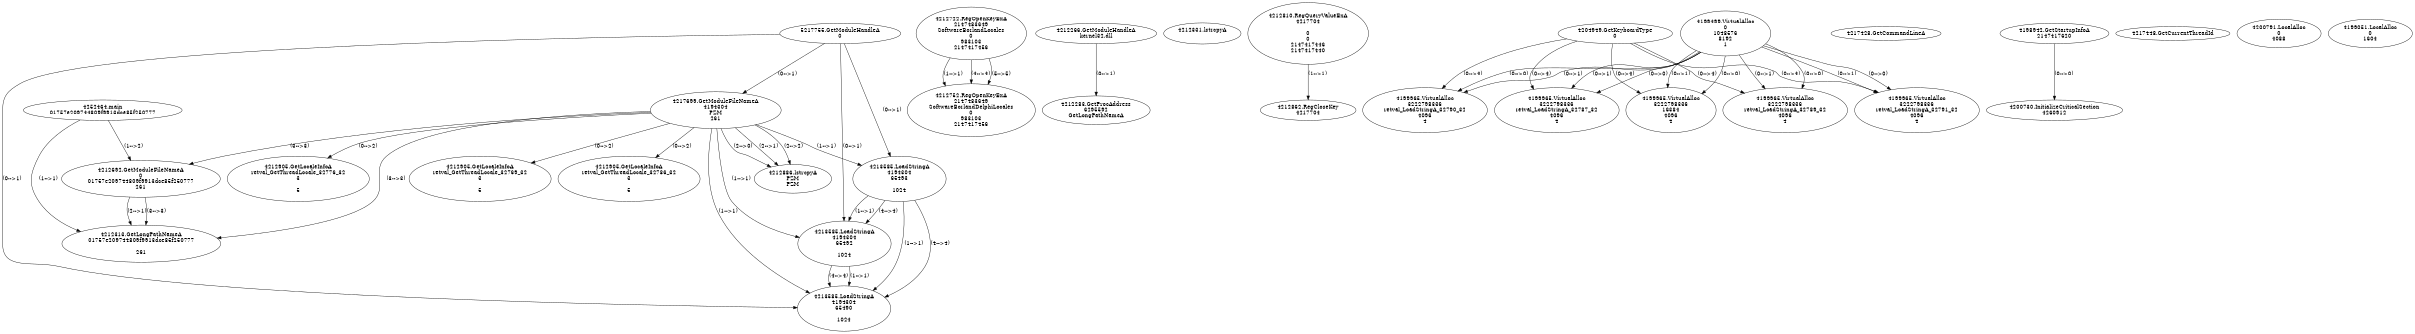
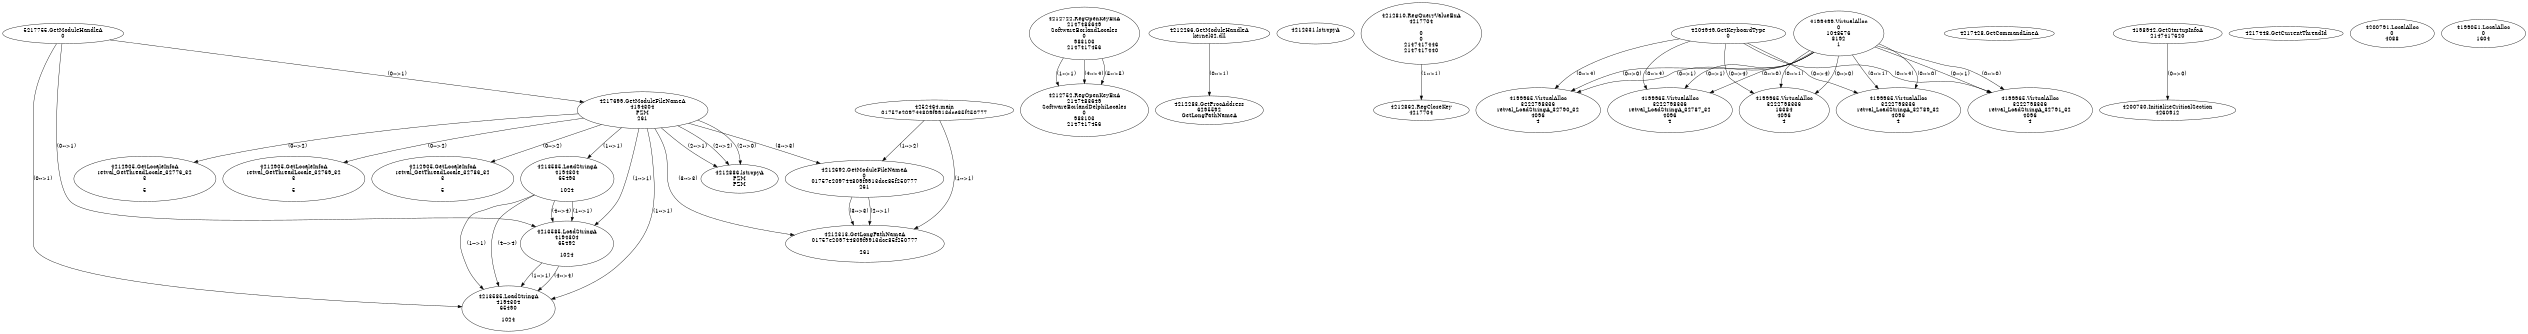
edge "5217755.GetModuleHandleA 0" -> "4213585.LoadStringA 4194304 65493 1024": removed, label "(0-->1)"
